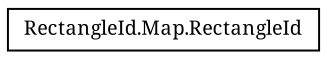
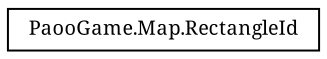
node "RectangleId.Map.RectangleId": label "RectangleId.Map.RectangleId" -> "PaooGame.Map.RectangleId"
